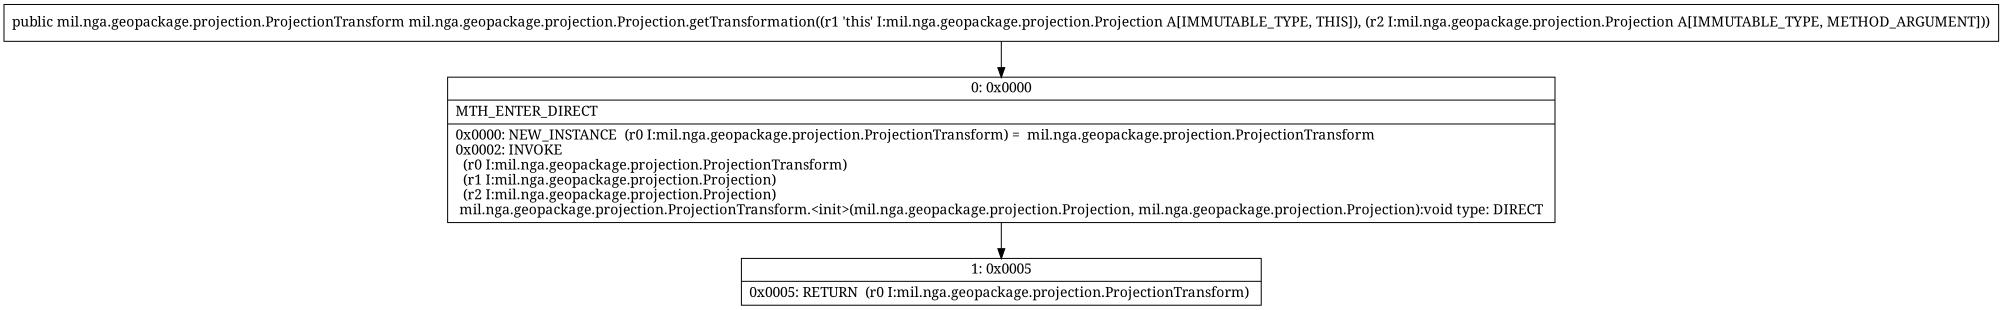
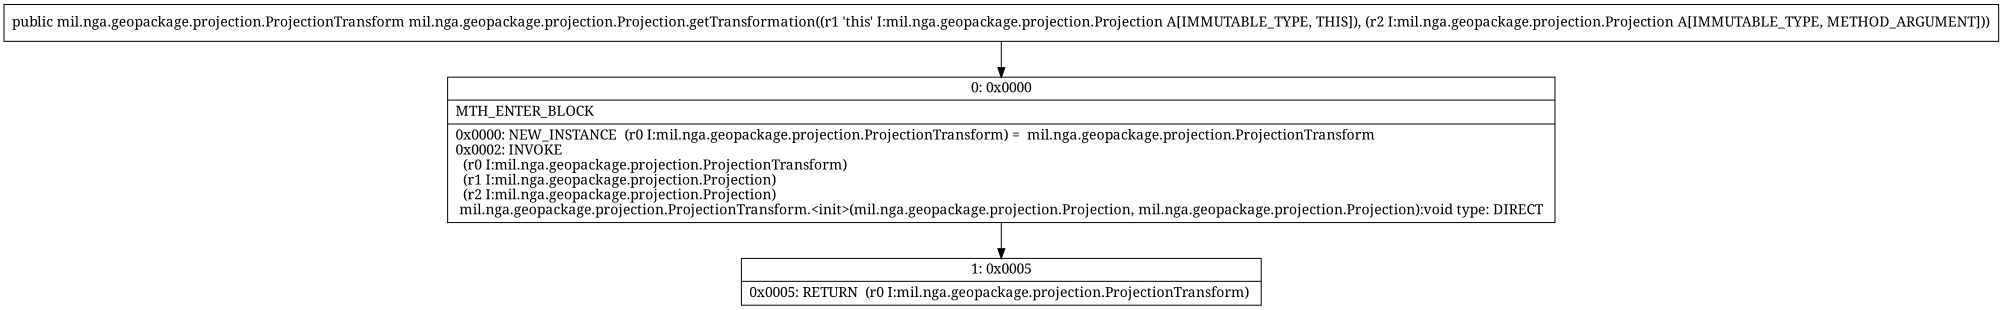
node "0: 0x0000": text "MTH_ENTER_DIRECT" -> "MTH_ENTER_BLOCK"
